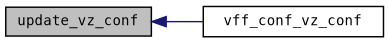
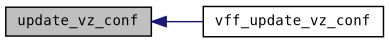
node "vff_conf_vz_conf": label "vff_conf_vz_conf" -> "vff_update_vz_conf"
